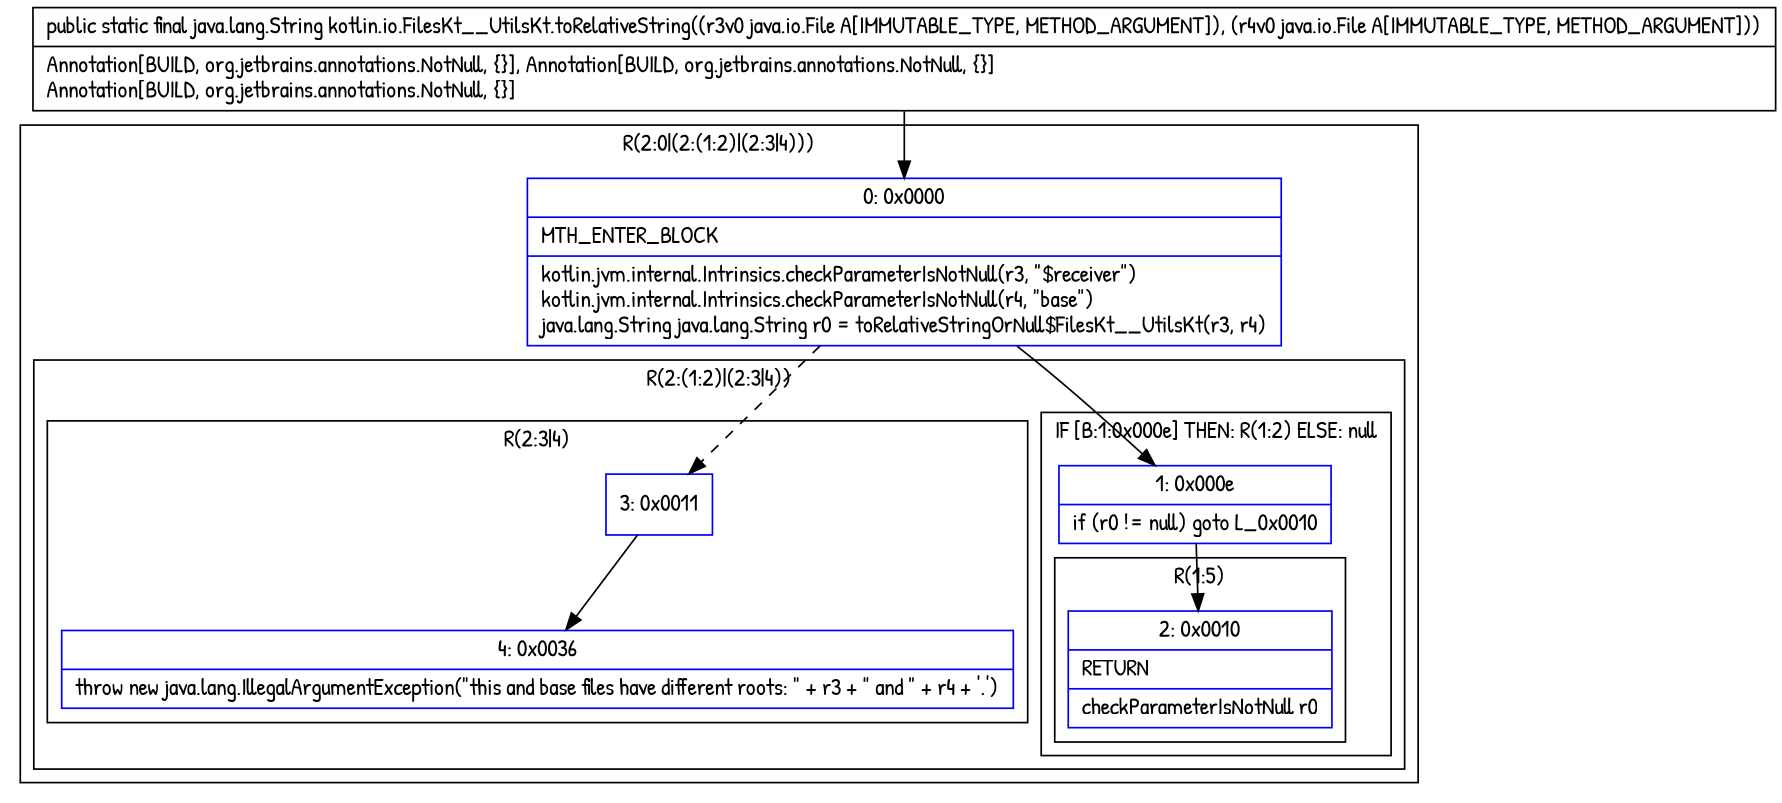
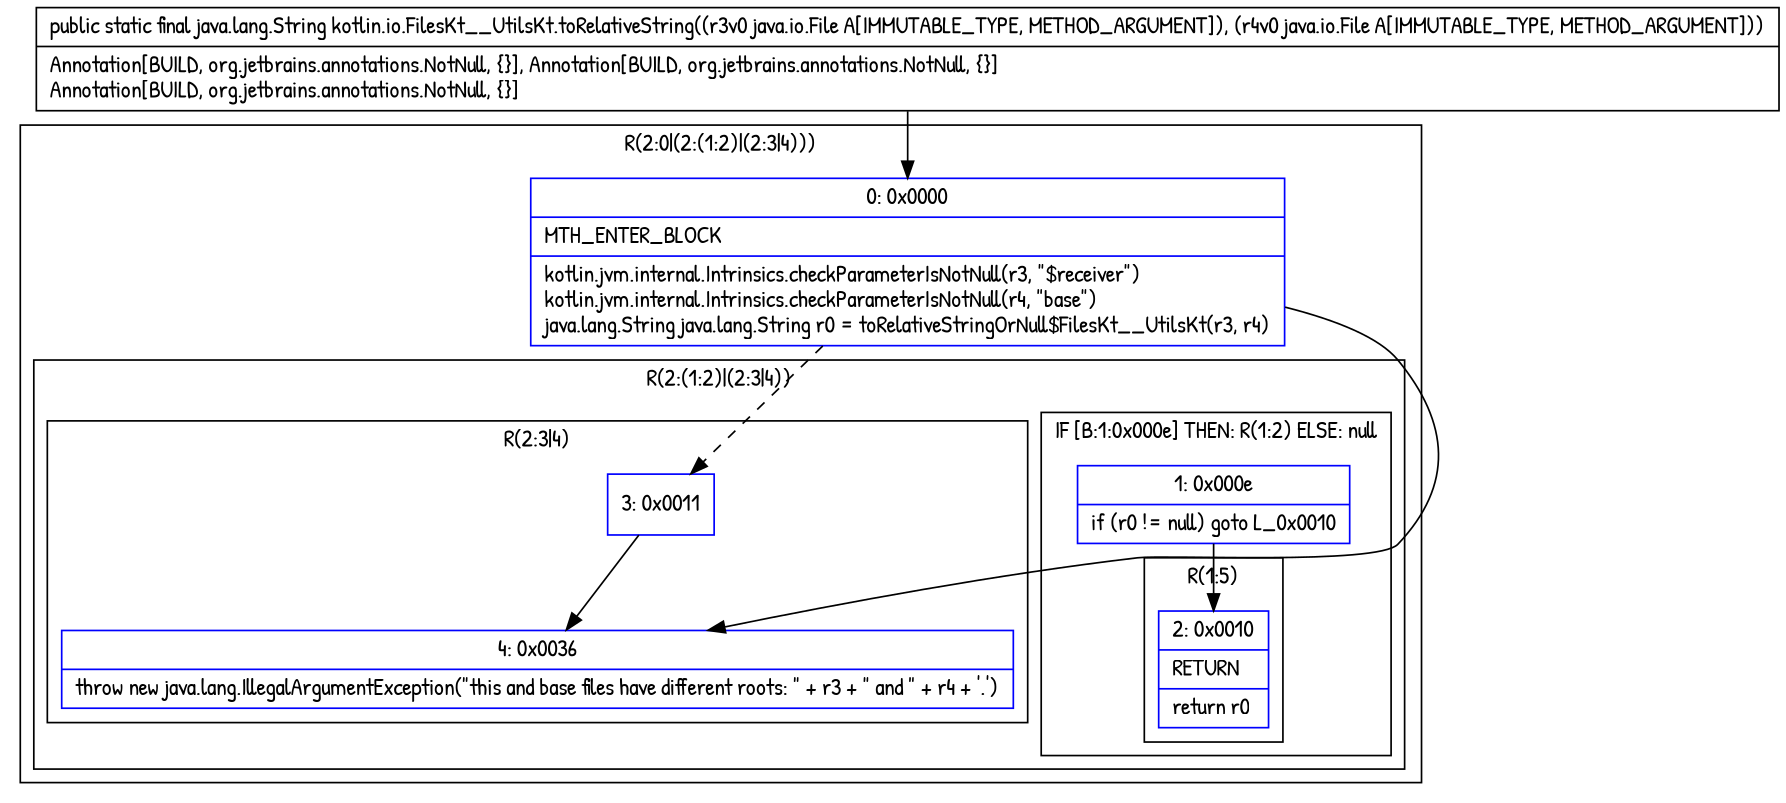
edge "0: 0x0000" -> "1: 0x000e": now "0: 0x0000" -> "4: 0x0036"
node "2: 0x0010": text "checkParameterIsNotNull r0" -> "return r0"
